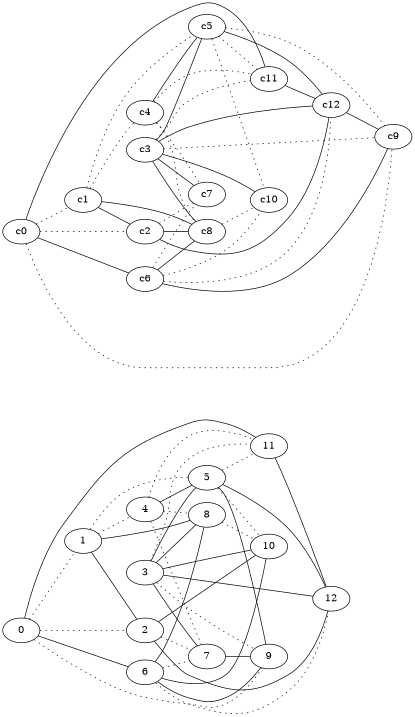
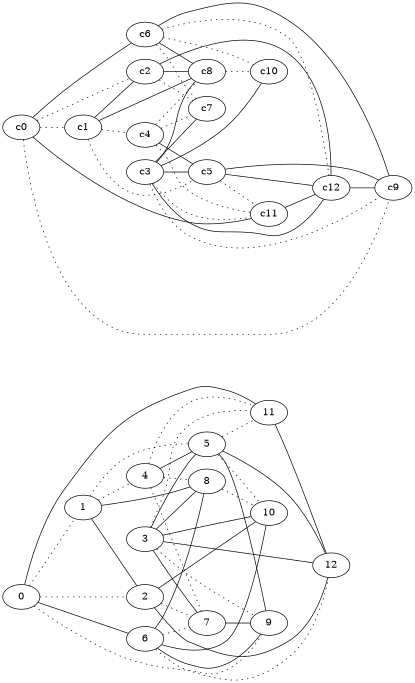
edge "c5" -- "c9": style dotted -> solid
edge "c5" -- "c10": removed
